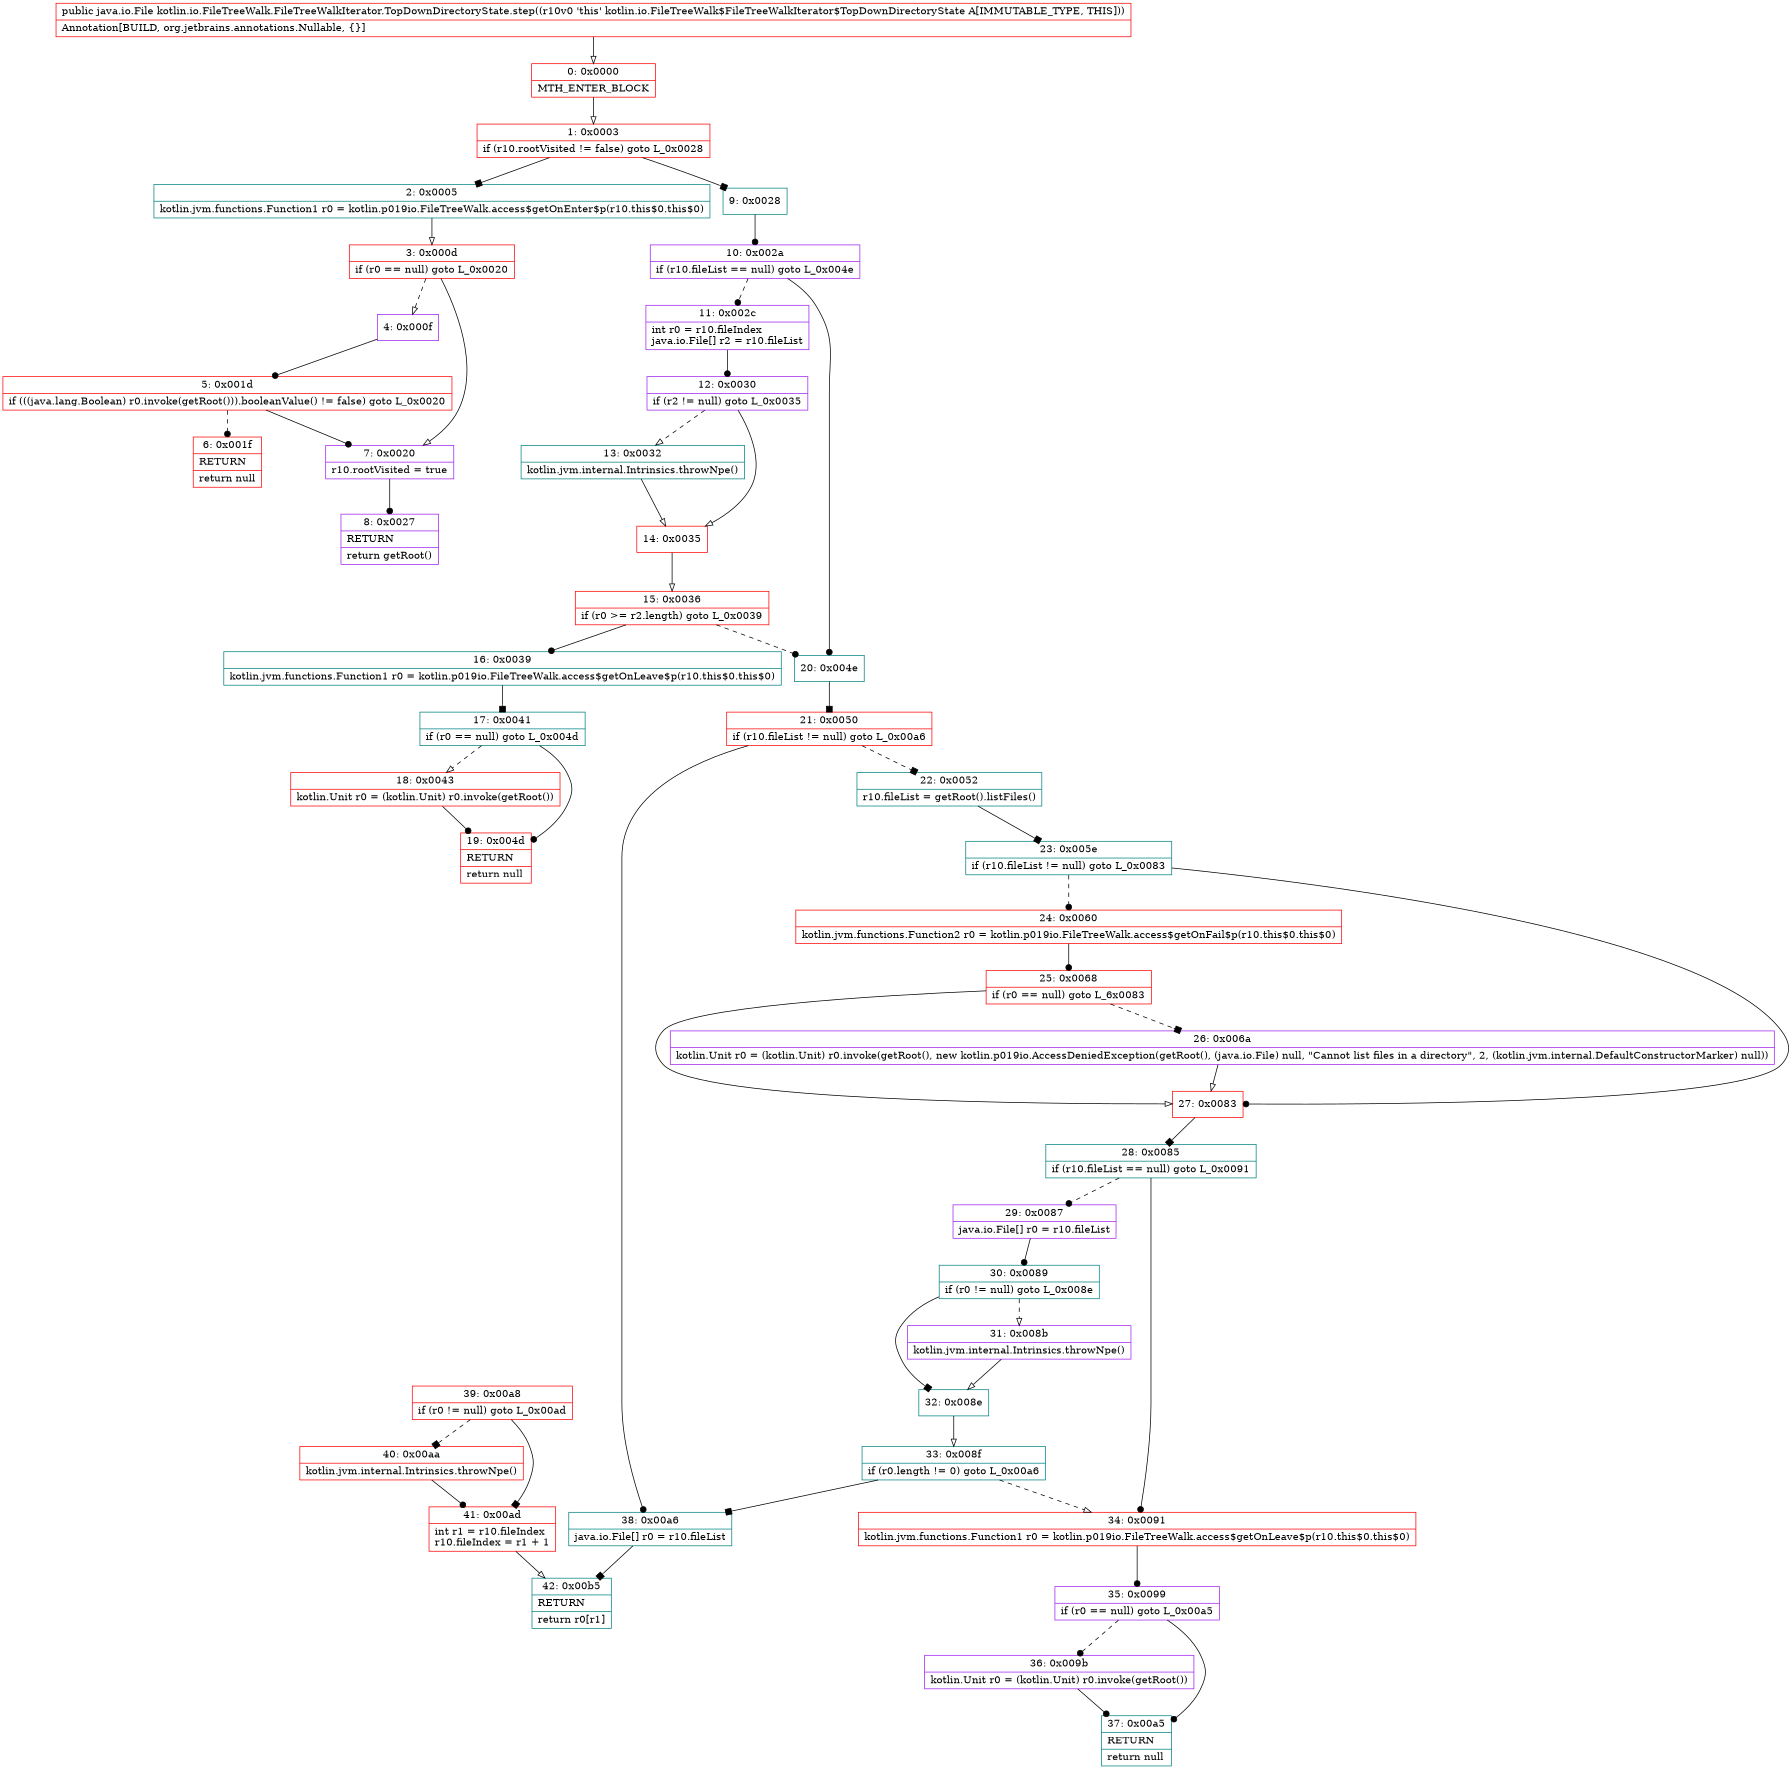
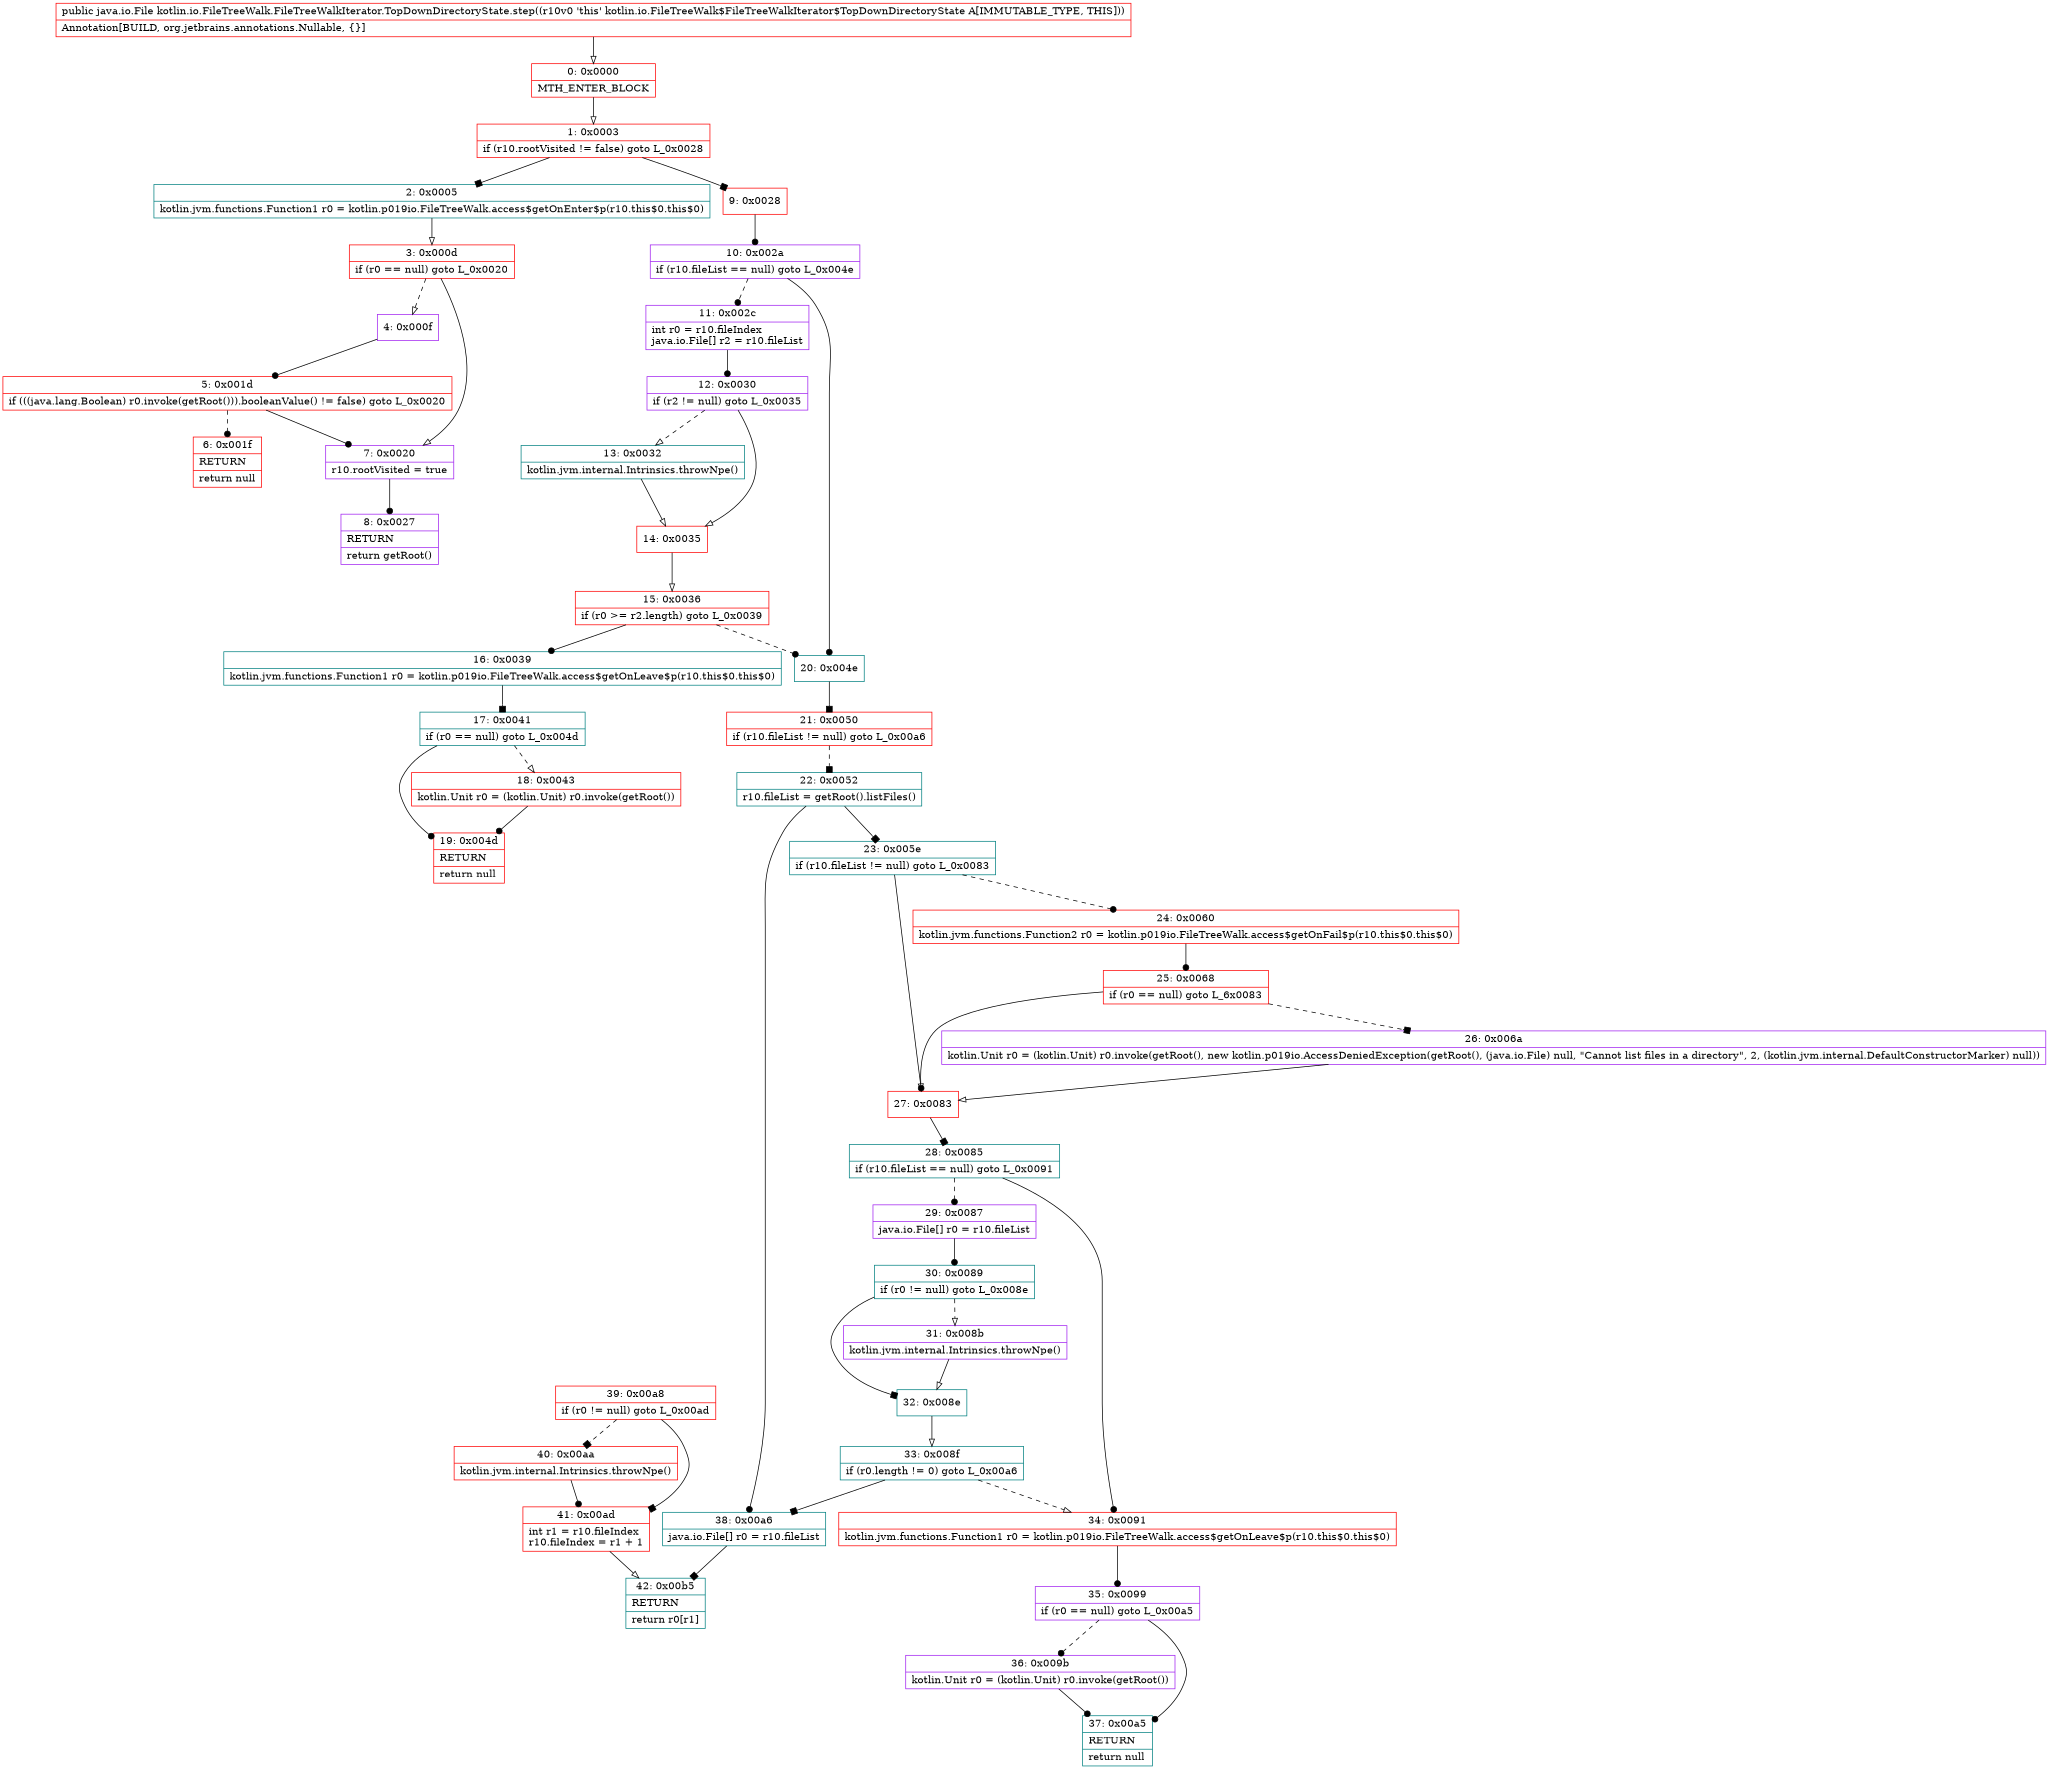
node "9: 0x0028": color teal -> red
edge "21: 0x0050" -> "38: 0x00a6": now "22: 0x0052" -> "38: 0x00a6"
